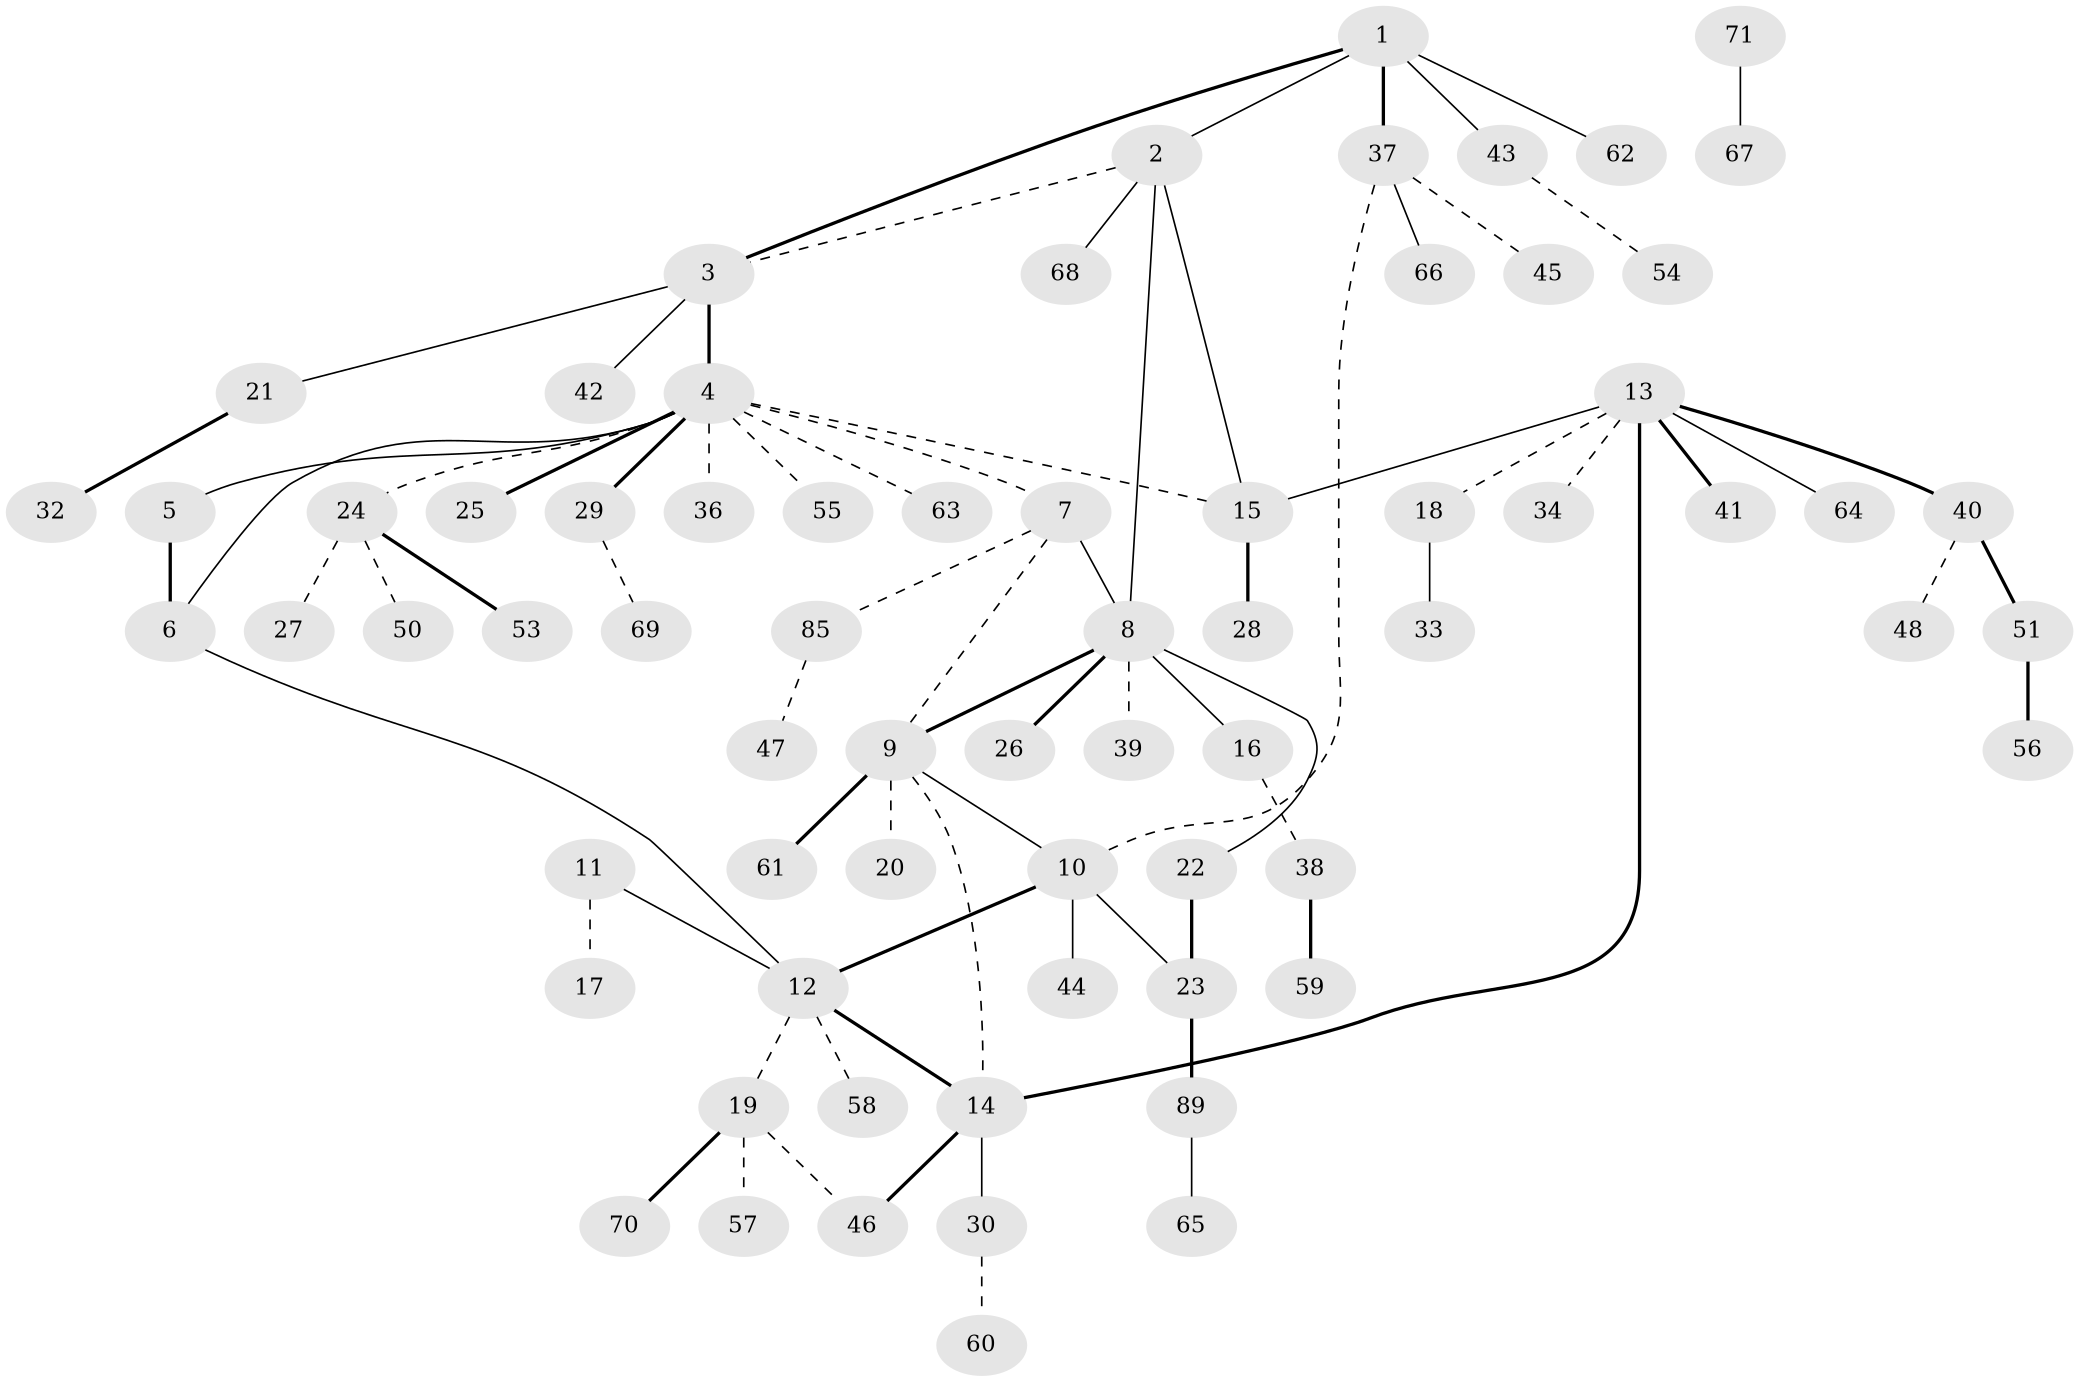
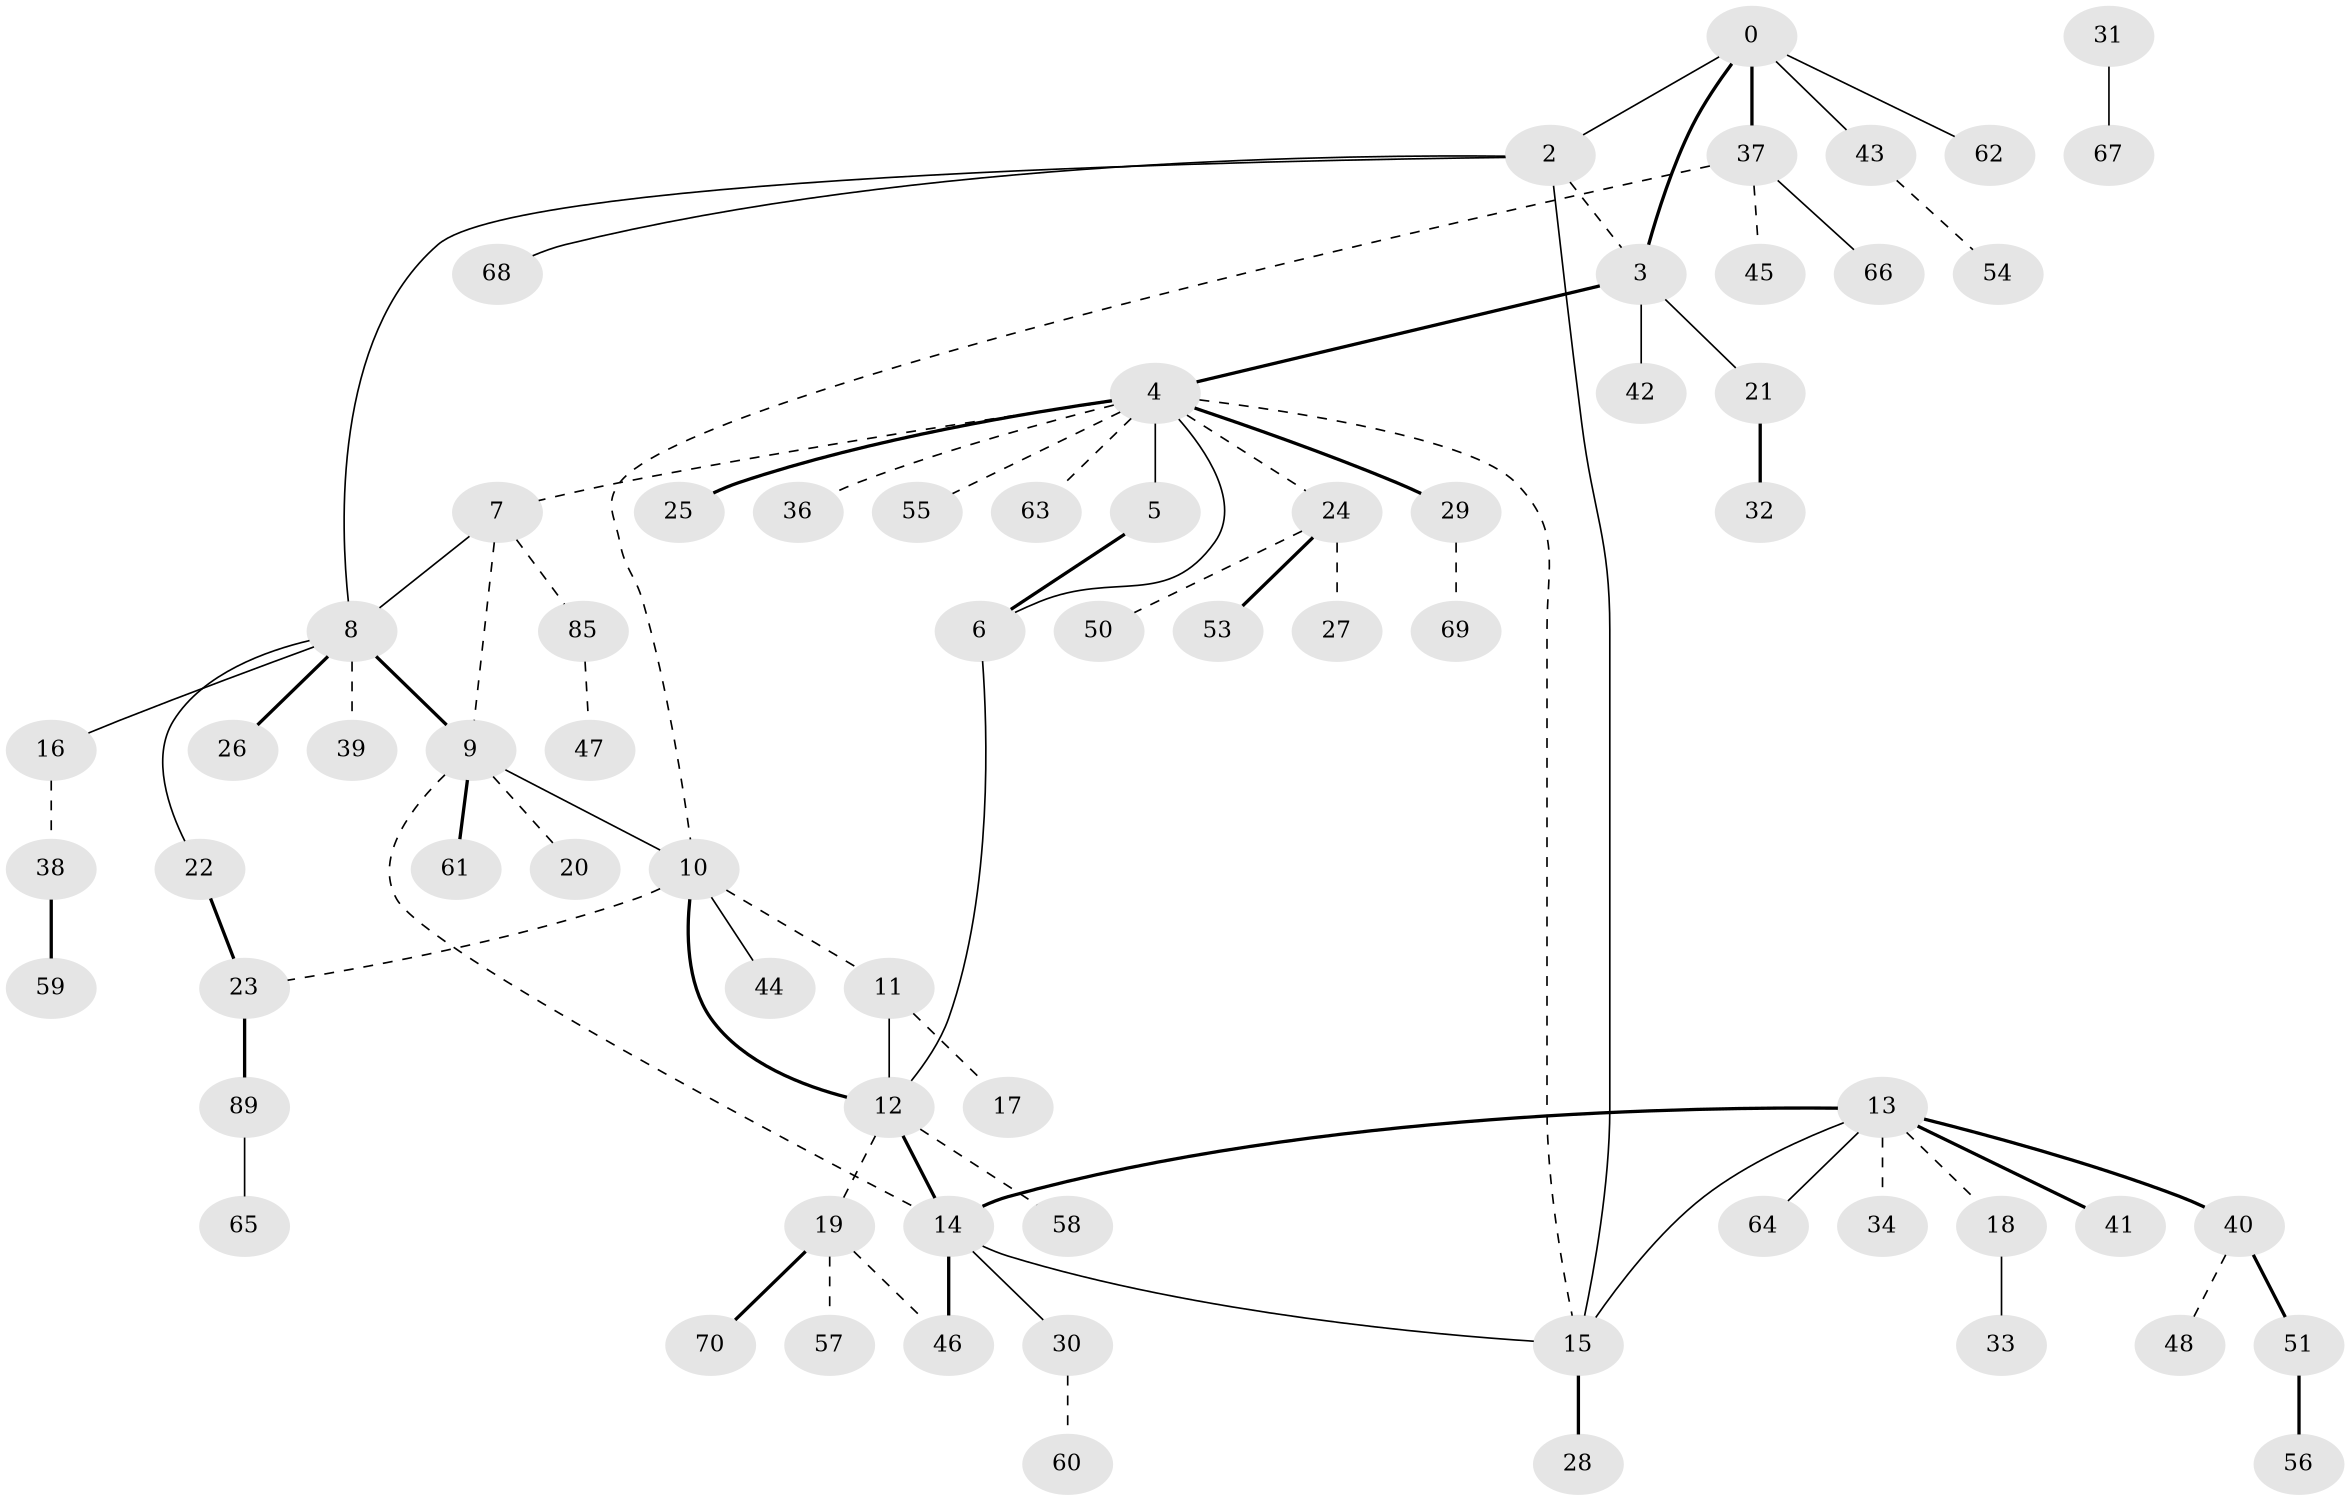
node "1": label "1" -> "0"
node "71": label "71" -> "31"
edge "10" -- "11": added
edge "10" -- "23": style solid -> dashed
edge "14" -- "15": added
